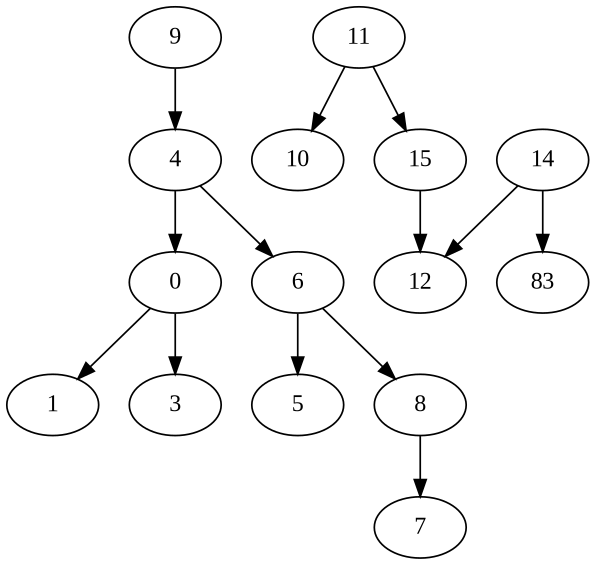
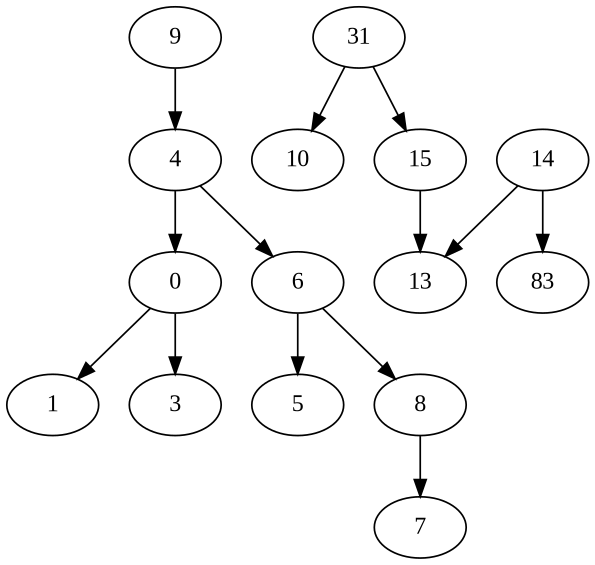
node "11": label "11" -> "31"
node "12": label "12" -> "13"
